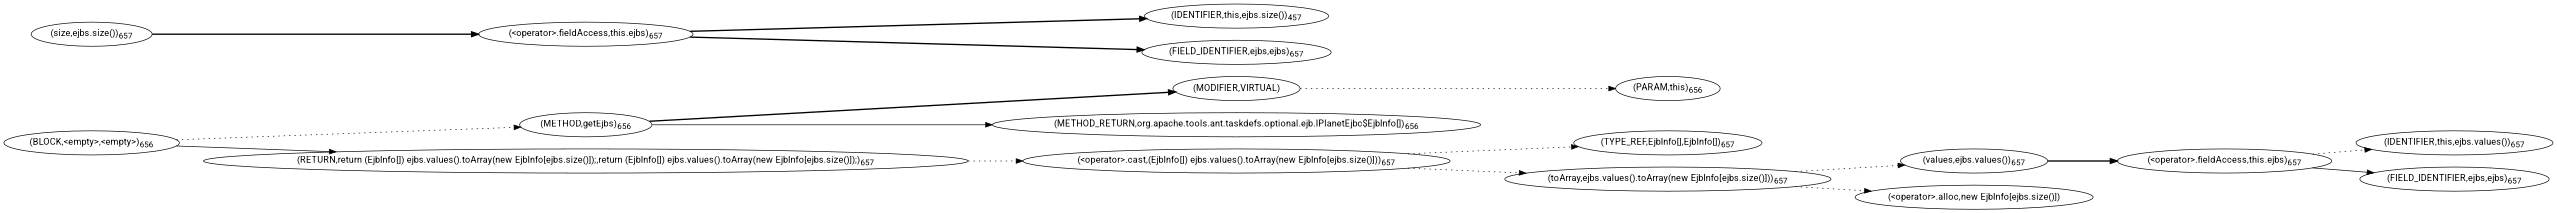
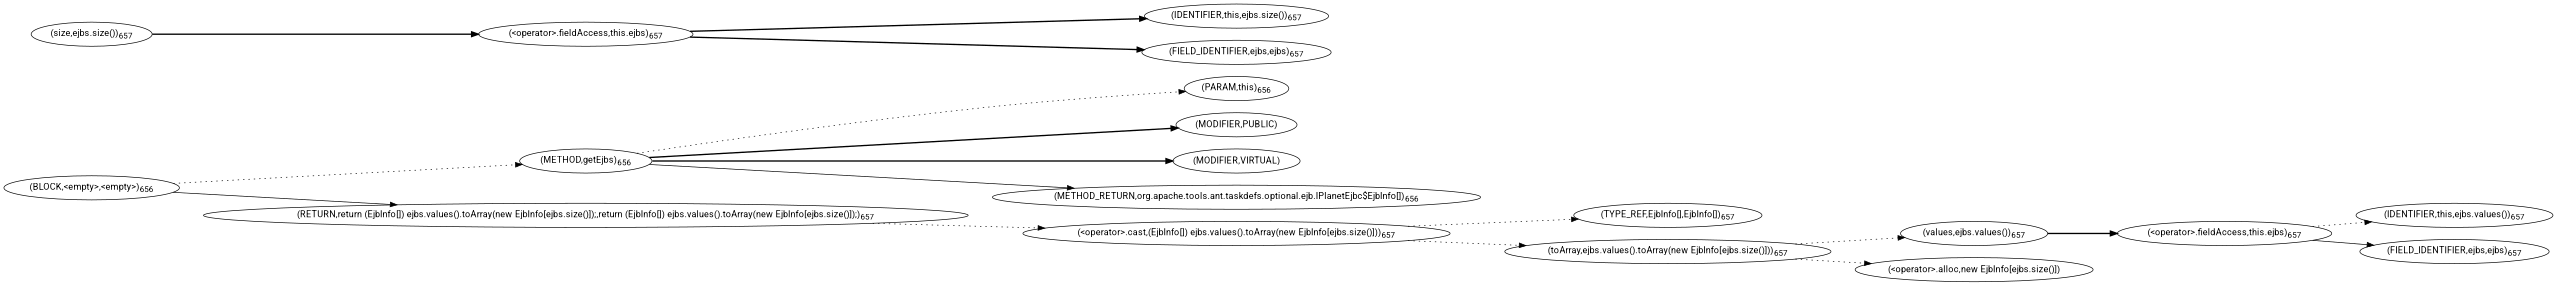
node "(IDENTIFIER,this,ejbs.size())": text "457" -> "657"
edge "(MODIFIER,VIRTUAL)" -> "(PARAM,this)": now "(METHOD,getEjbs)" -> "(PARAM,this)"
node "(MODIFIER,PUBLIC)": added
